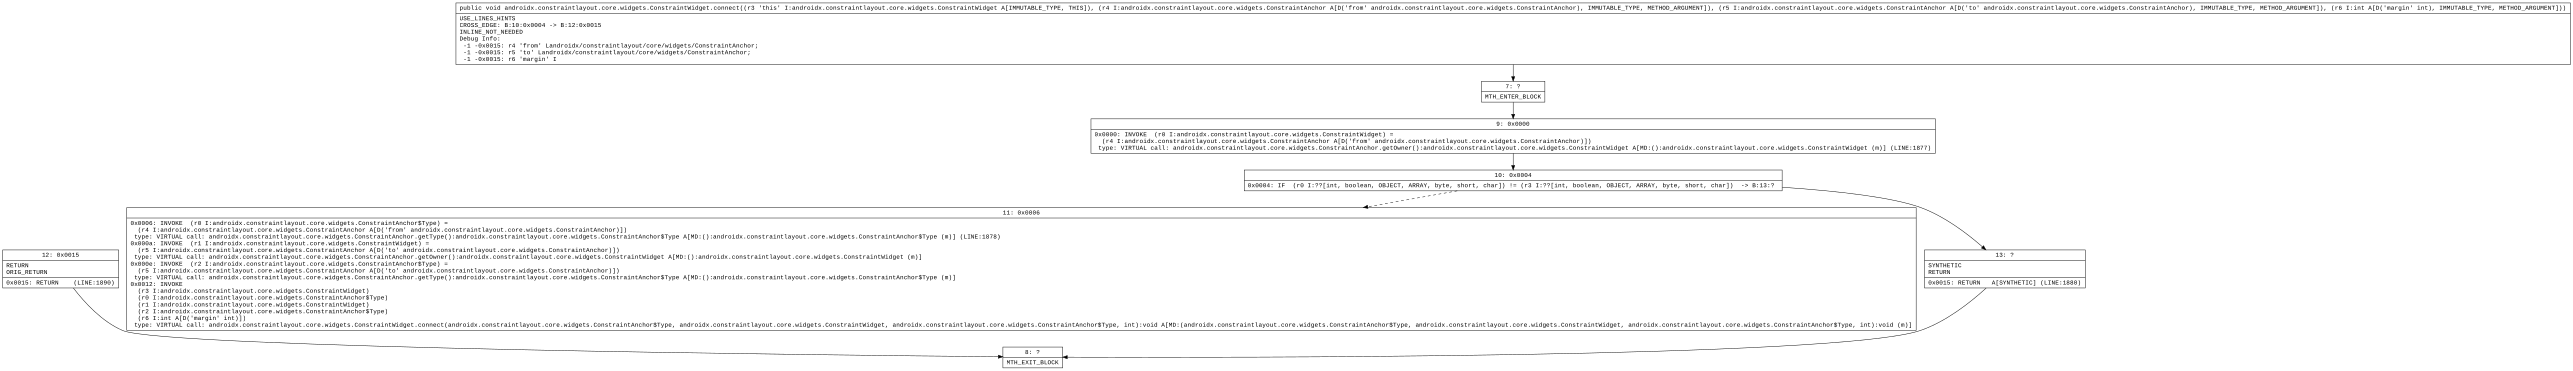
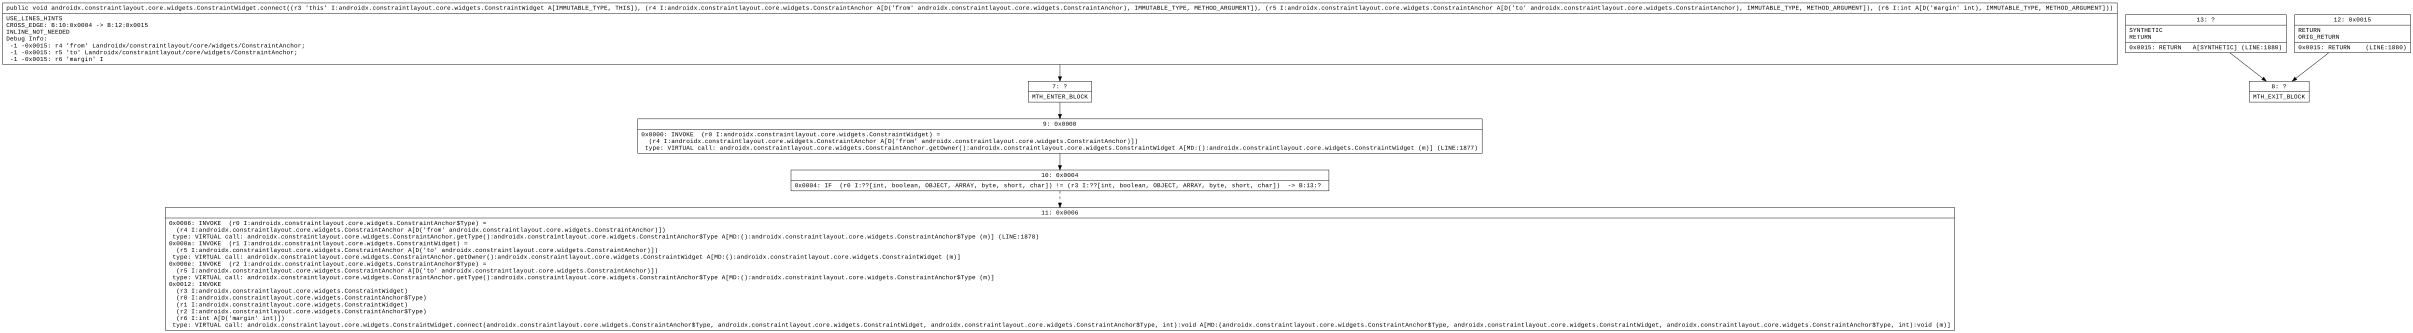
edge "10: 0x0004" -> "13: ?": removed
node "12: 0x0015": text "0x0015: RETURN    (LINE:1890)" -> "0x0015: RETURN    (LINE:1880)"
